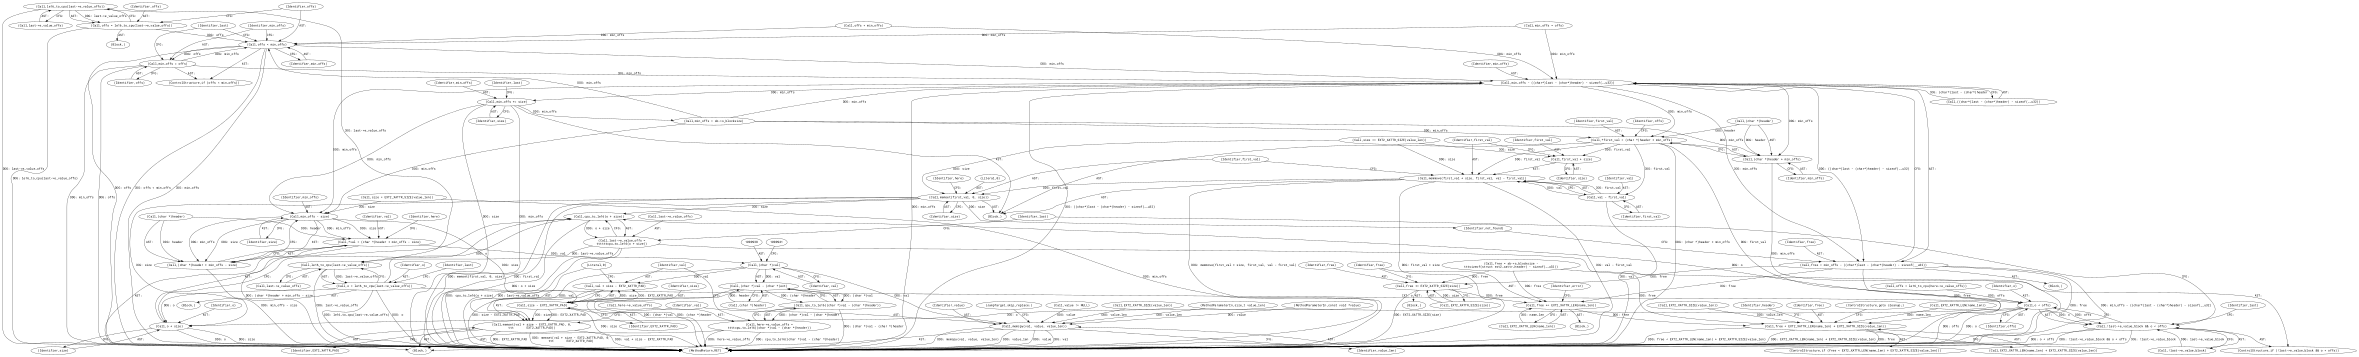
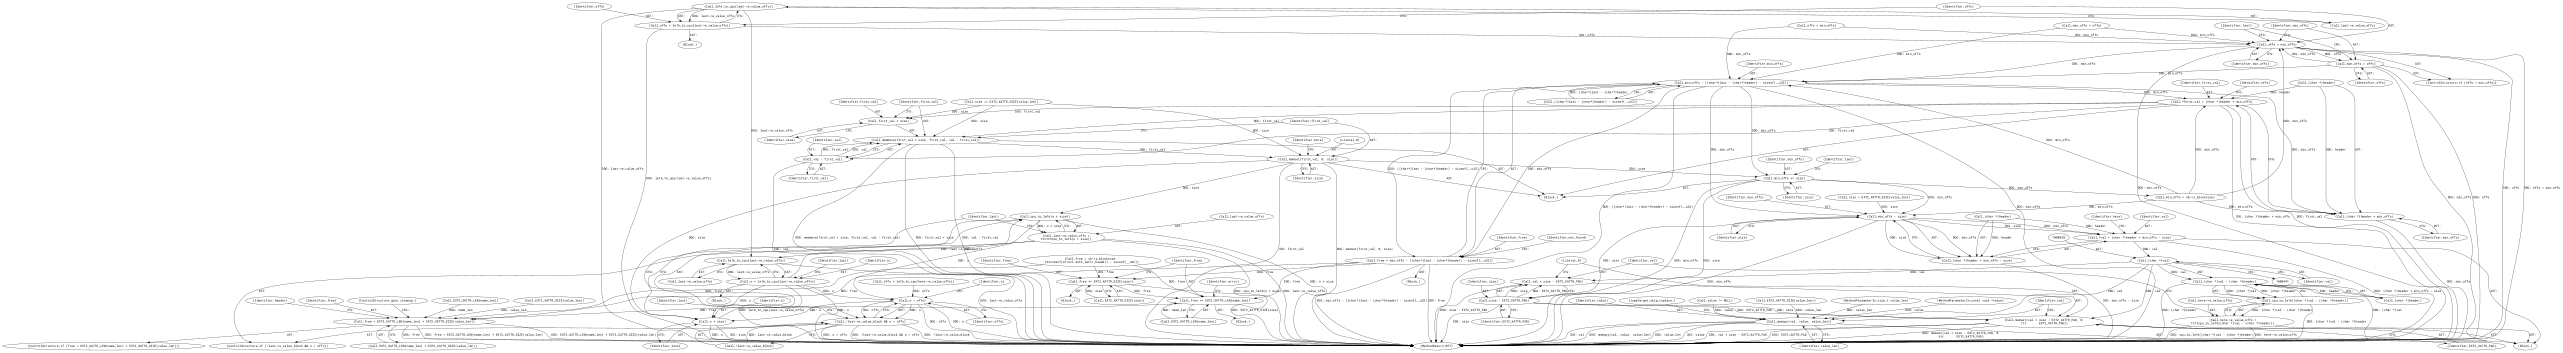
edge "(Call,memset(first_val, 0, size))" -> "(Identifier,not_found)": now "(Call,memset(first_val, 0, size))" -> "(Call,min_offs += size)"
edge "(Call,o < offs)" -> "(Call,cpu_to_le16(o + size))": reversed
edge "1000941" -> "(Call,(char *)val)": reversed
node "(Call,(char *)val - (char *)ext)": label "(Call,(char *)val - (char *)ext)" -> "(Call,(char *)val - (char *)header)"
edge "(Call,size = EXT2_XATTR_SIZE(value_len))" -> "(MethodReturn,RET)": now "(Call,min_offs - size)" -> "(MethodReturn,RET)"
edge "(Call,o = le16_to_cpu(last->e_value_offs))" -> "(Call,o < offs)": label "EXT: o" -> "DDG: o"
